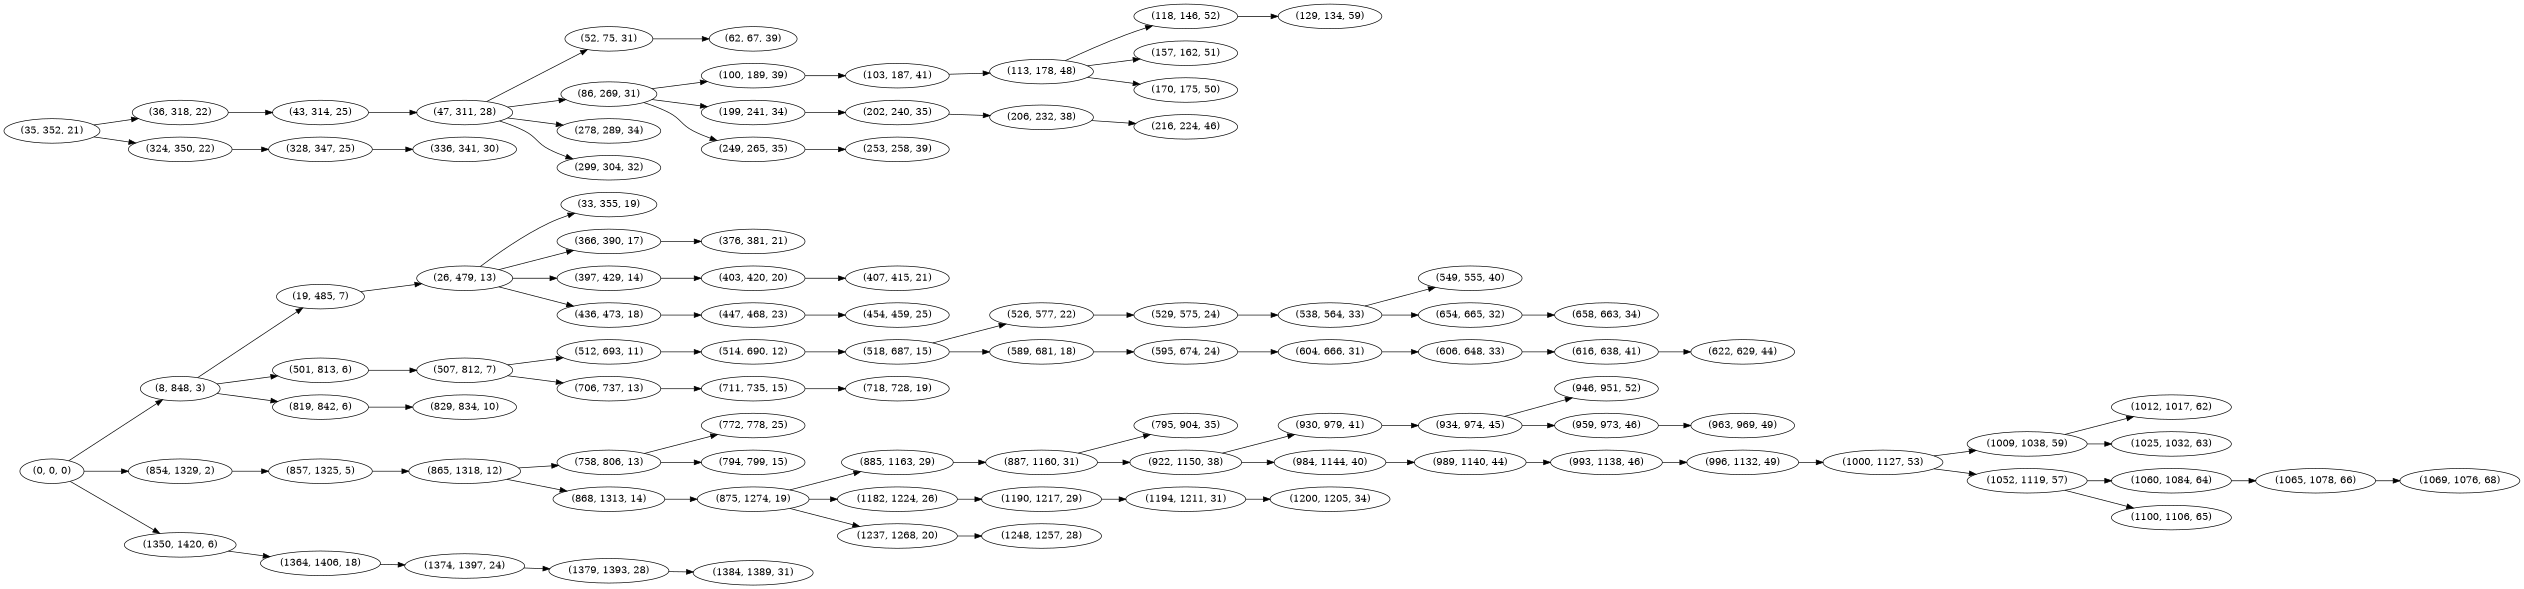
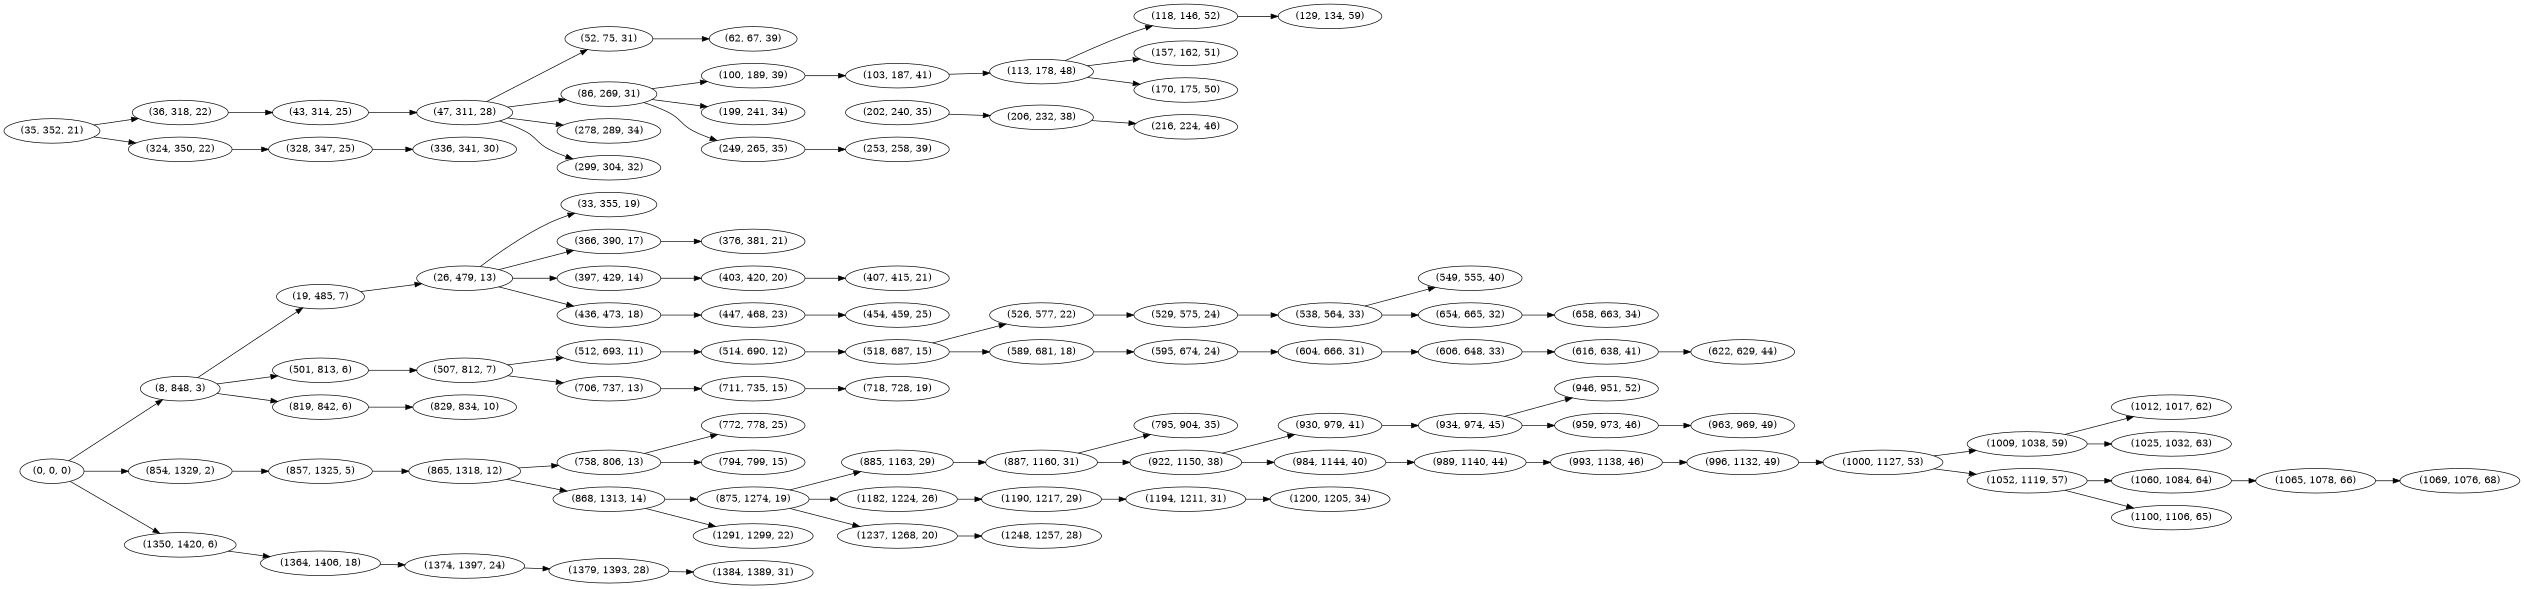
edge "(199, 241, 34)" -> "(202, 240, 35)": removed
node "(1291, 1299, 22)": added
